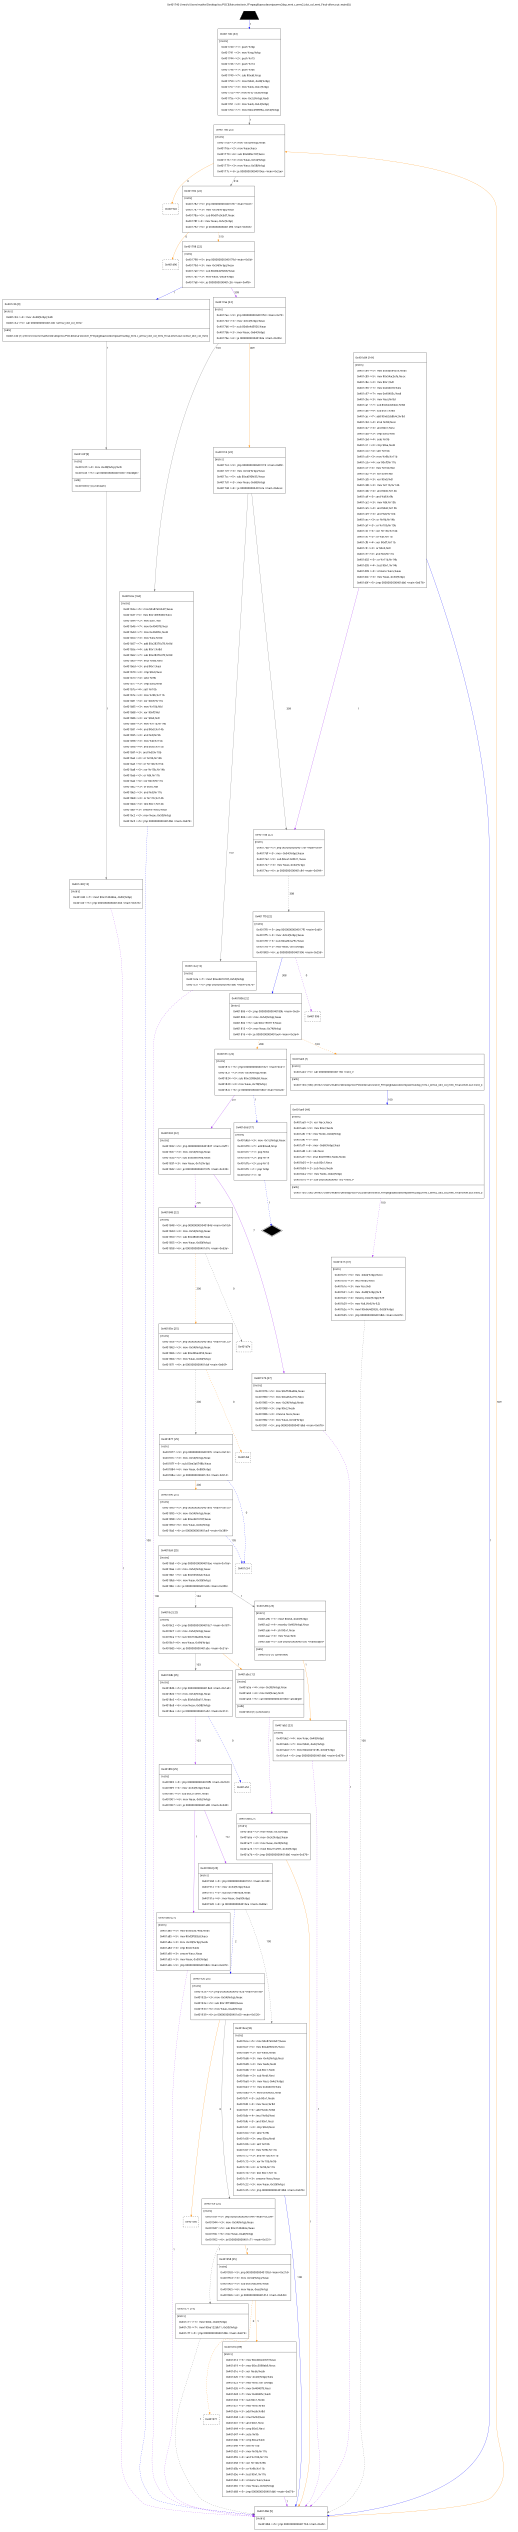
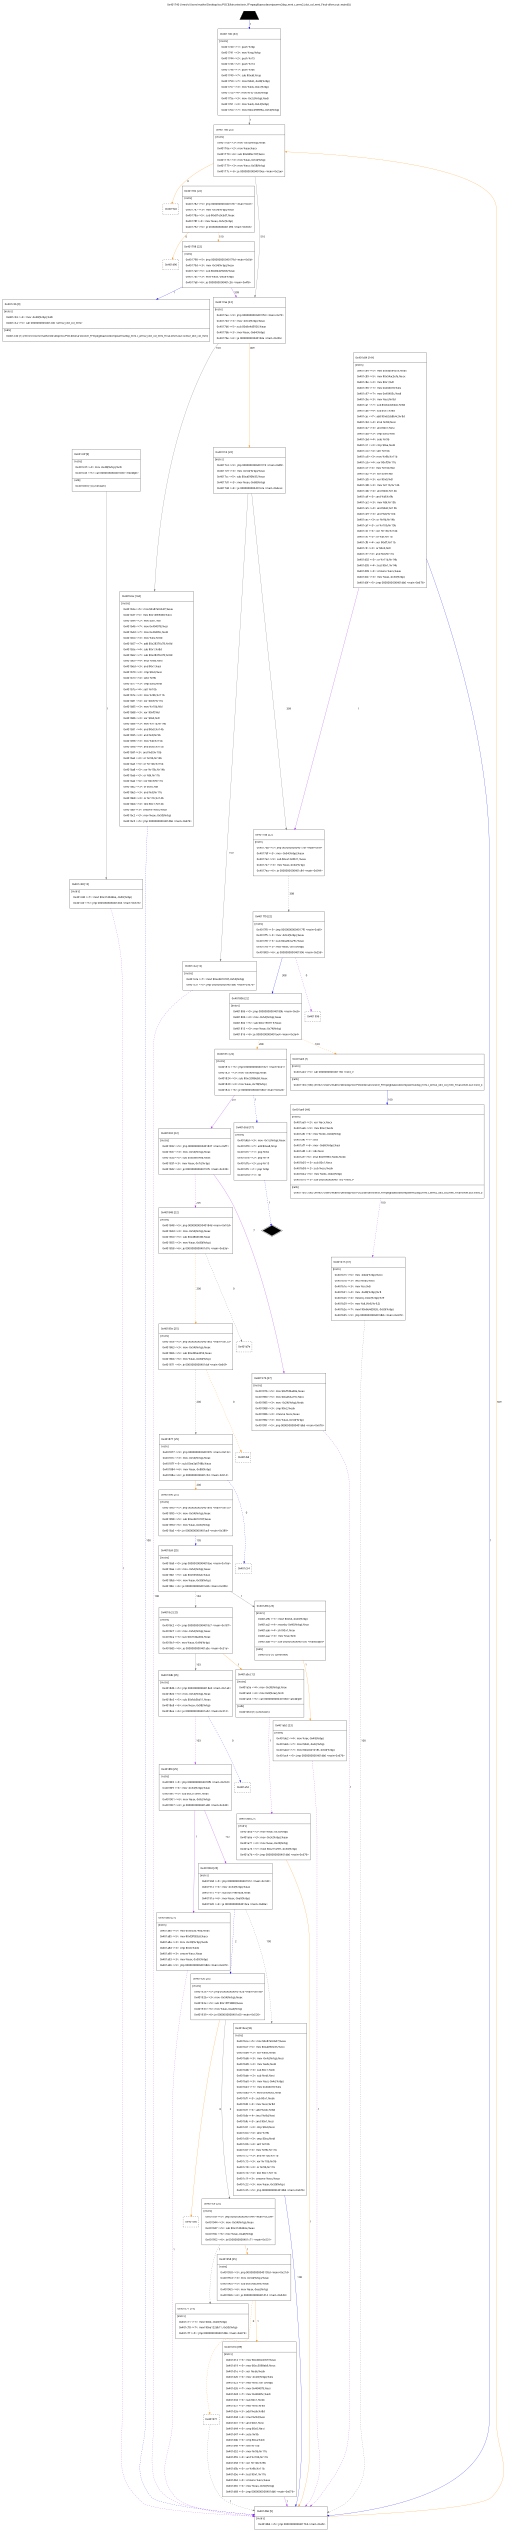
edge "0x40176b [23]" -> "0x401782 [22]": now "0x40176b [23]" -> "0x4017ae [22]"
edge "0x401c36 [9]" -> "0x401c3f [9]": removed, label "1"
edge "0x401890 [25]" -> "0x401c54": now "0x401890 [25]" -> "0x4018a9 [25]"
edge "0x401c71 [19]" -> "0x401db6 [5]": now "0x401971" -> "0x401db6 [5]"
